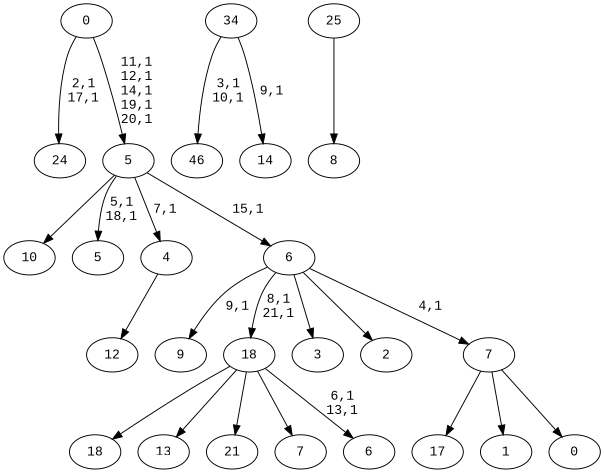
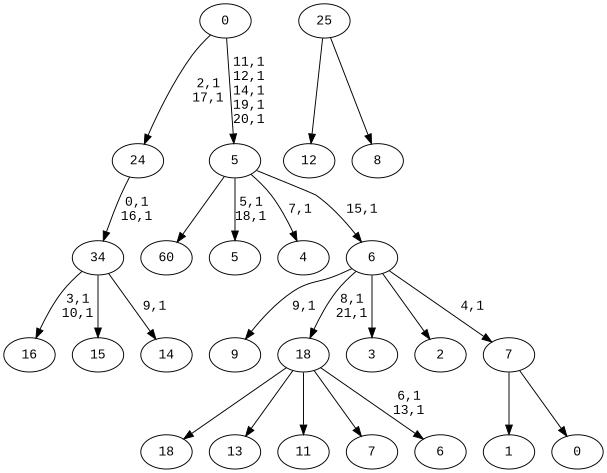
node "46": label "46" -> "16"
edge "24" -> "34": added, label "0,1 16,1"
node "10": label "10" -> "60"
edge "4" -> "12": now "25" -> "12"
node "15": added
node "21": label "21" -> "11"
node "17": removed
